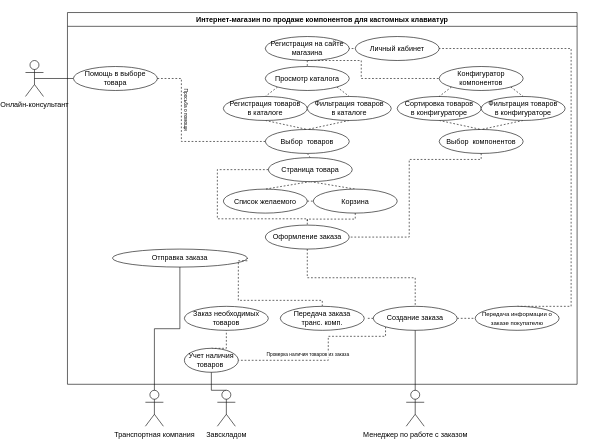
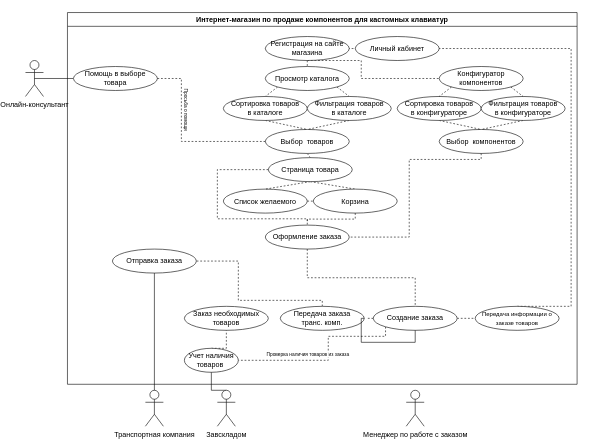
node "Регистрация товаров в каталоге": label "Регистрация товаров в каталоге" -> "Сортировка товаров в каталоге"
node "Отправка заказа": size 135x18 -> 84x24
node "Передача информации о заказе покупателю": label "Передача информации о заказе покупателю" -> "Передача информации о заказе товаров"
edge "Создание заказа" -- "Менеджер по работе с заказом": now "Создание заказа" -- "Передача заказа транс. комп."
